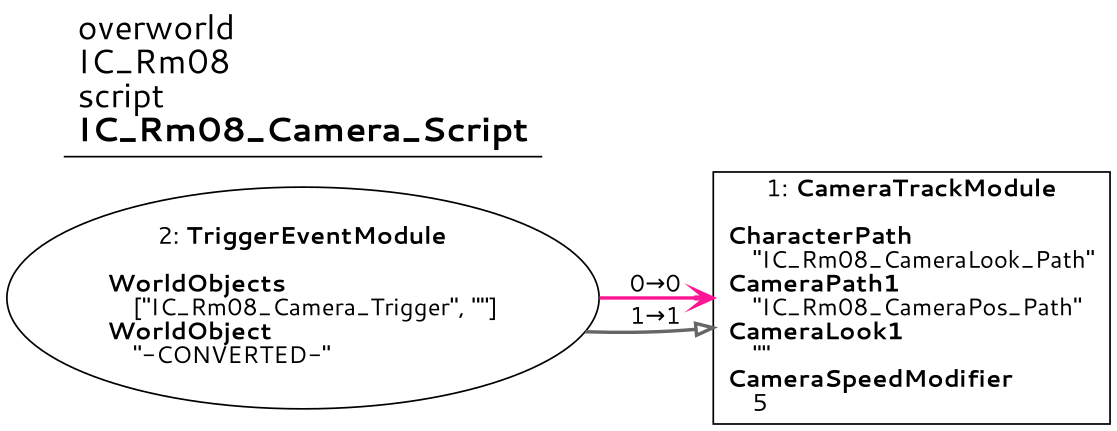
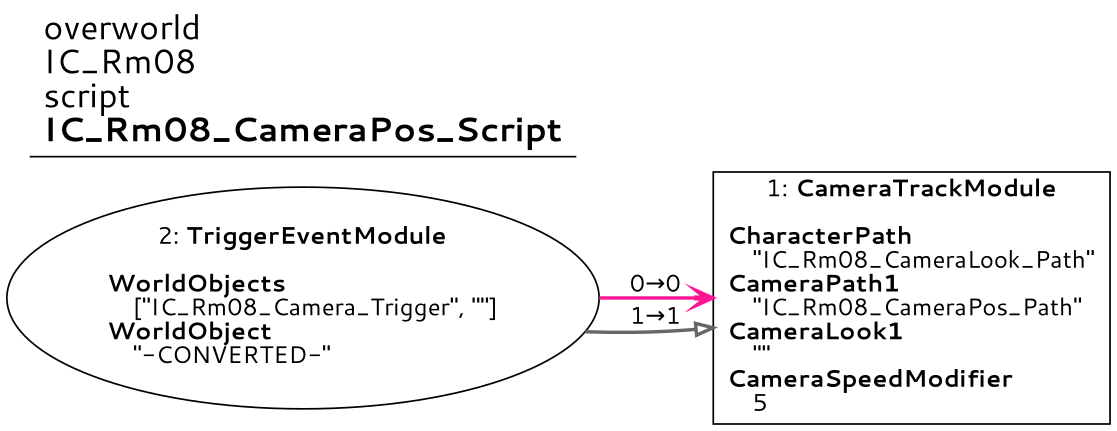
node "overworld": text "IC_Rm08_Camera_Script" -> "IC_Rm08_CameraPos_Script"
